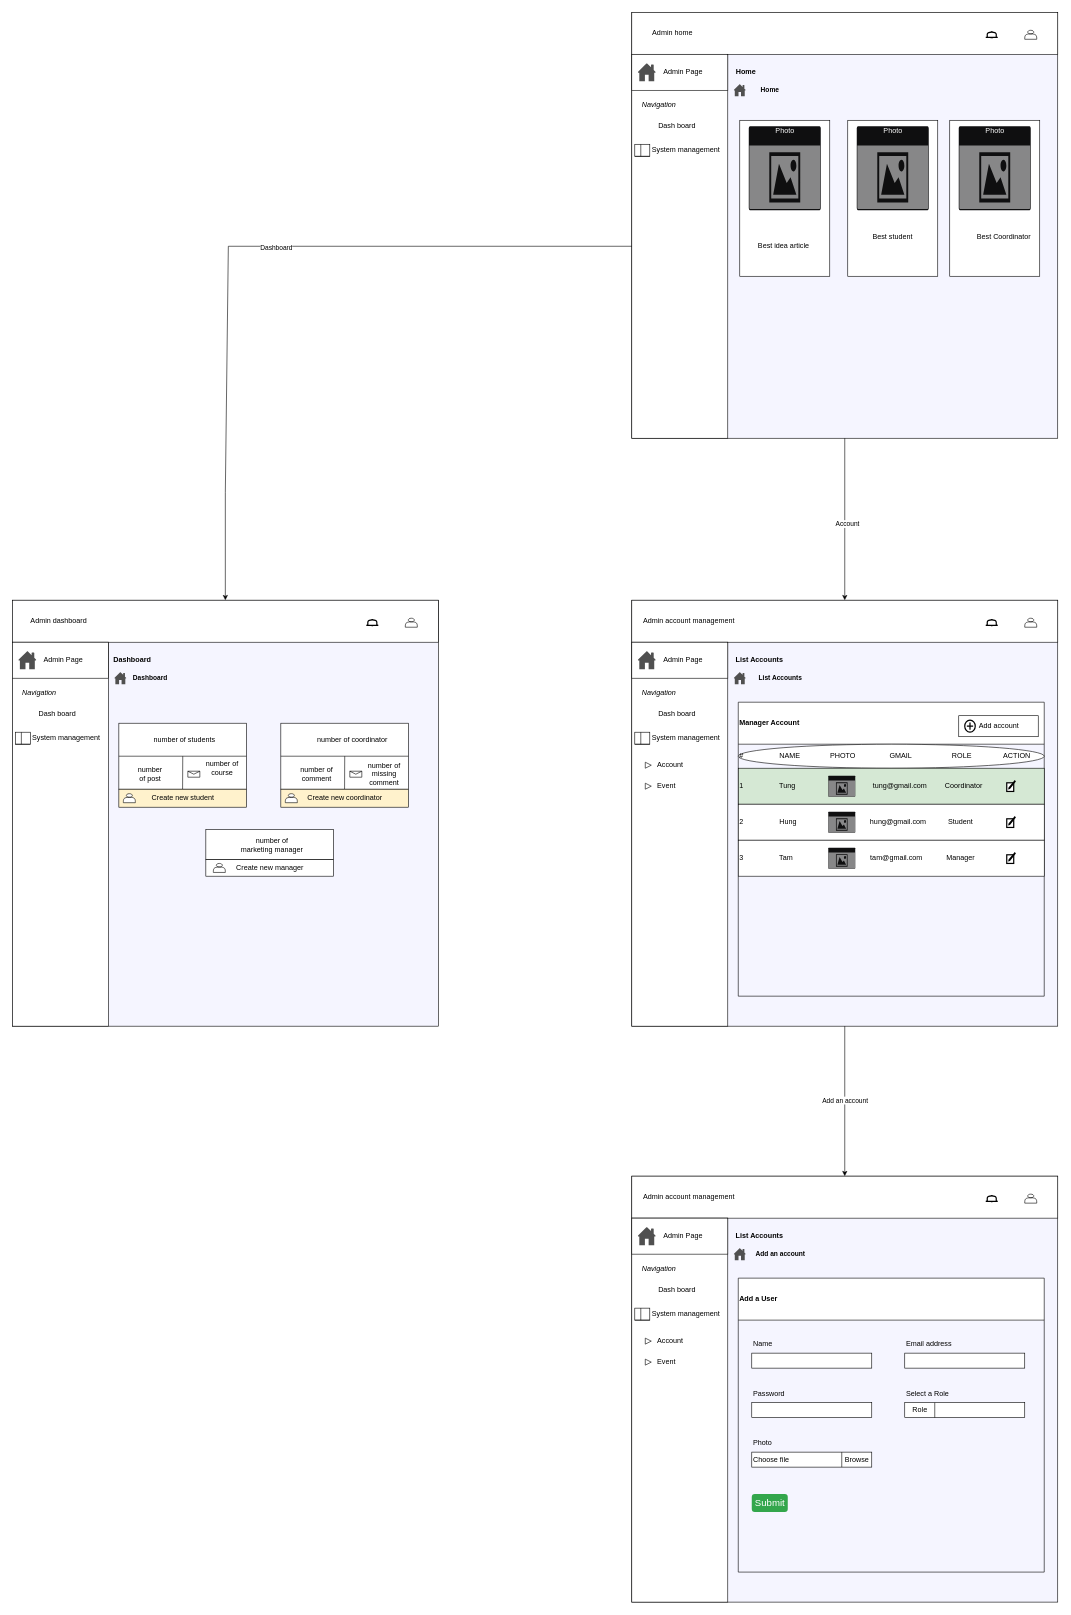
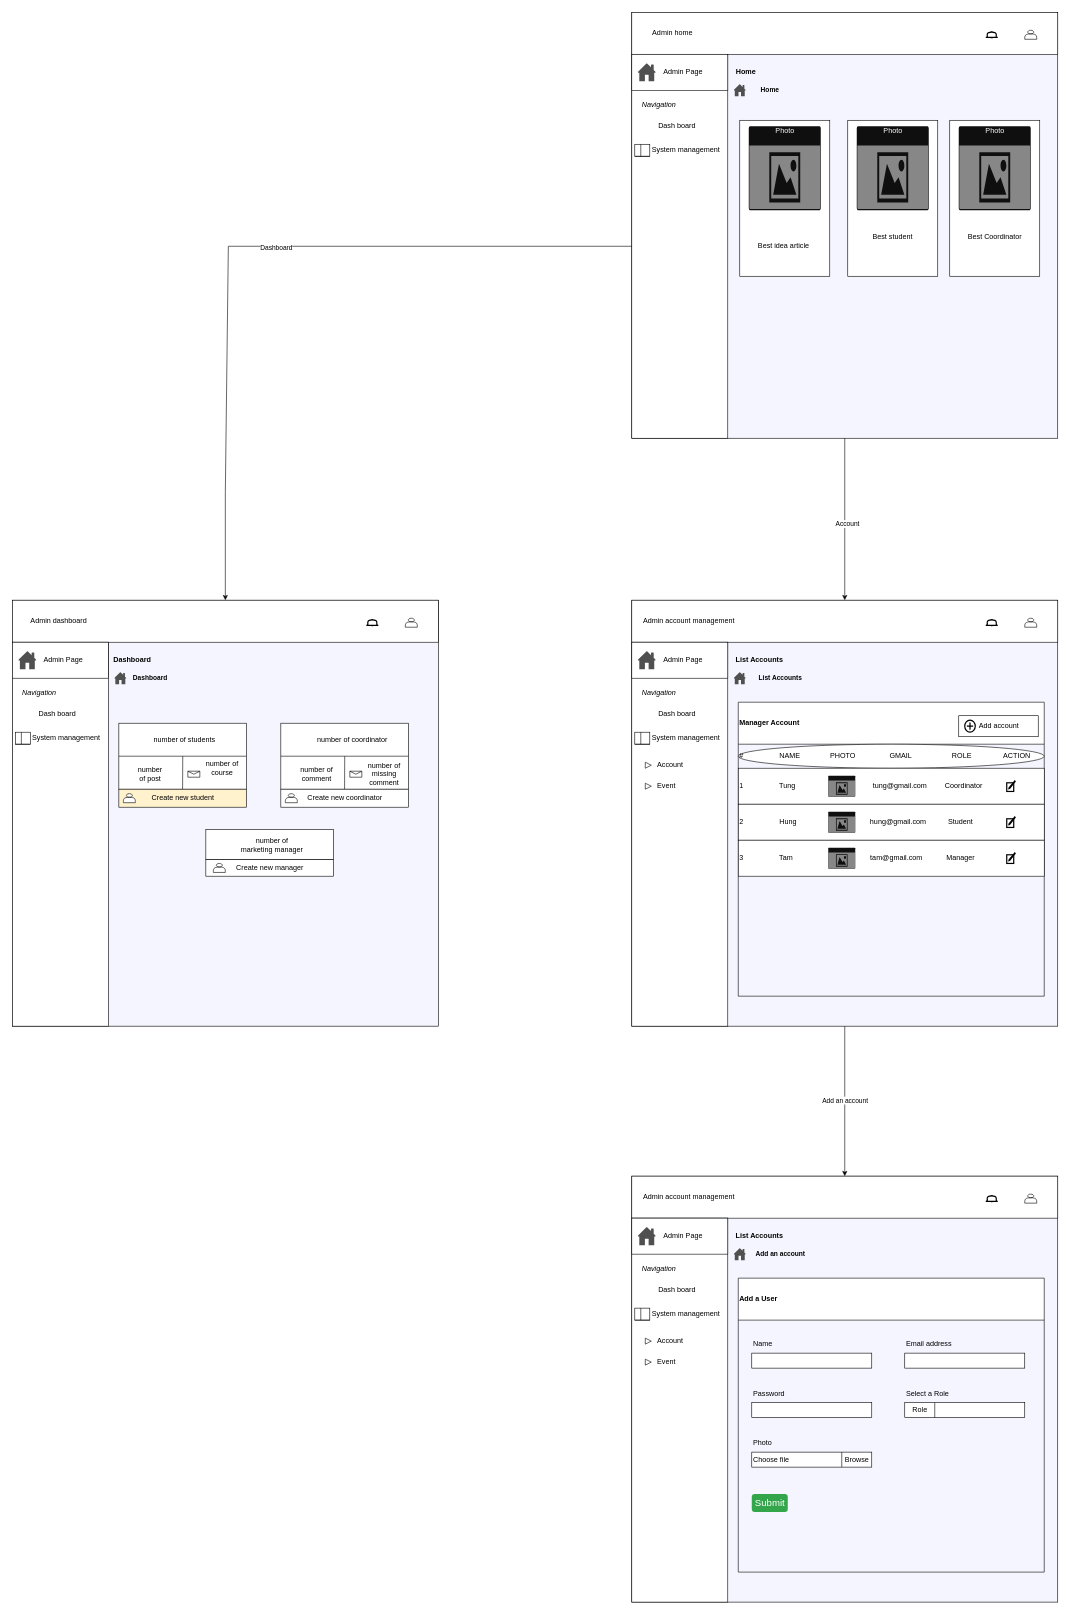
node "Best Coordinator": moved (1004, 237) -> (995, 237)
node "1 Tung PHOTO tung@gmail.com Coordinator": fillcolor #d5e8d4 -> #ffffff
node "Create new coordinator": fillcolor #fff2cc -> #ffffff
